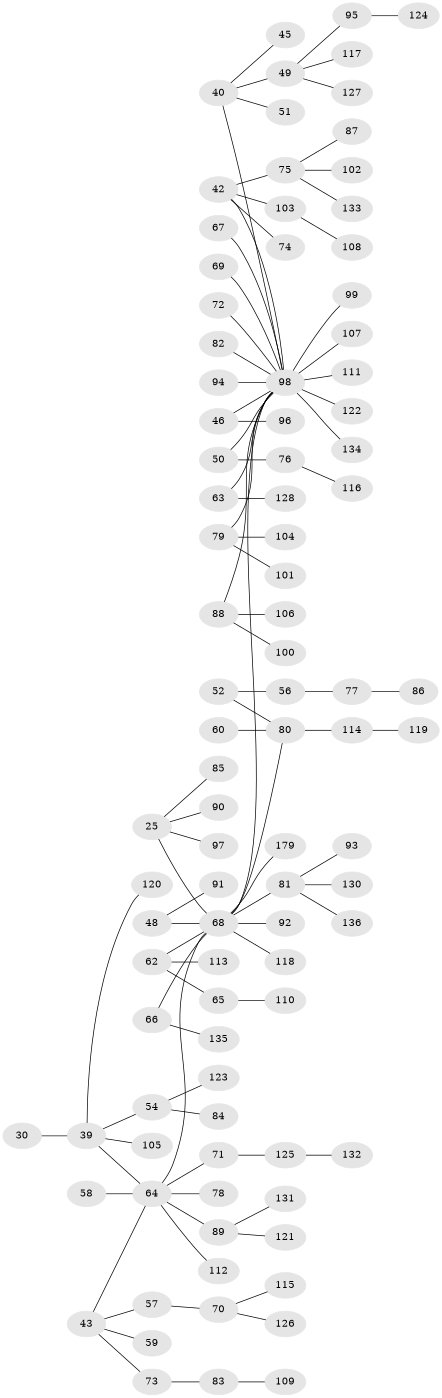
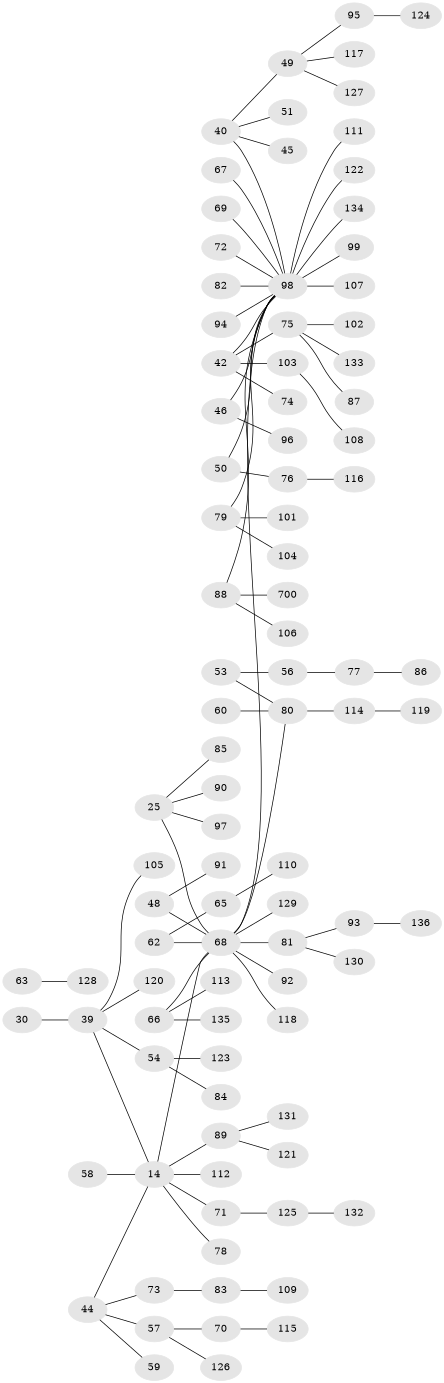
edge "98" -- "63": removed
node "100": label "100" -> "700"
node "52": label "52" -> "53"
node "179": label "179" -> "129"
edge "81" -- "136": now "93" -- "136"
edge "62" -- "113": now "66" -- "113"
node "64": label "64" -> "14"
edge "70" -- "126": now "57" -- "126"
node "43": label "43" -> "44"
